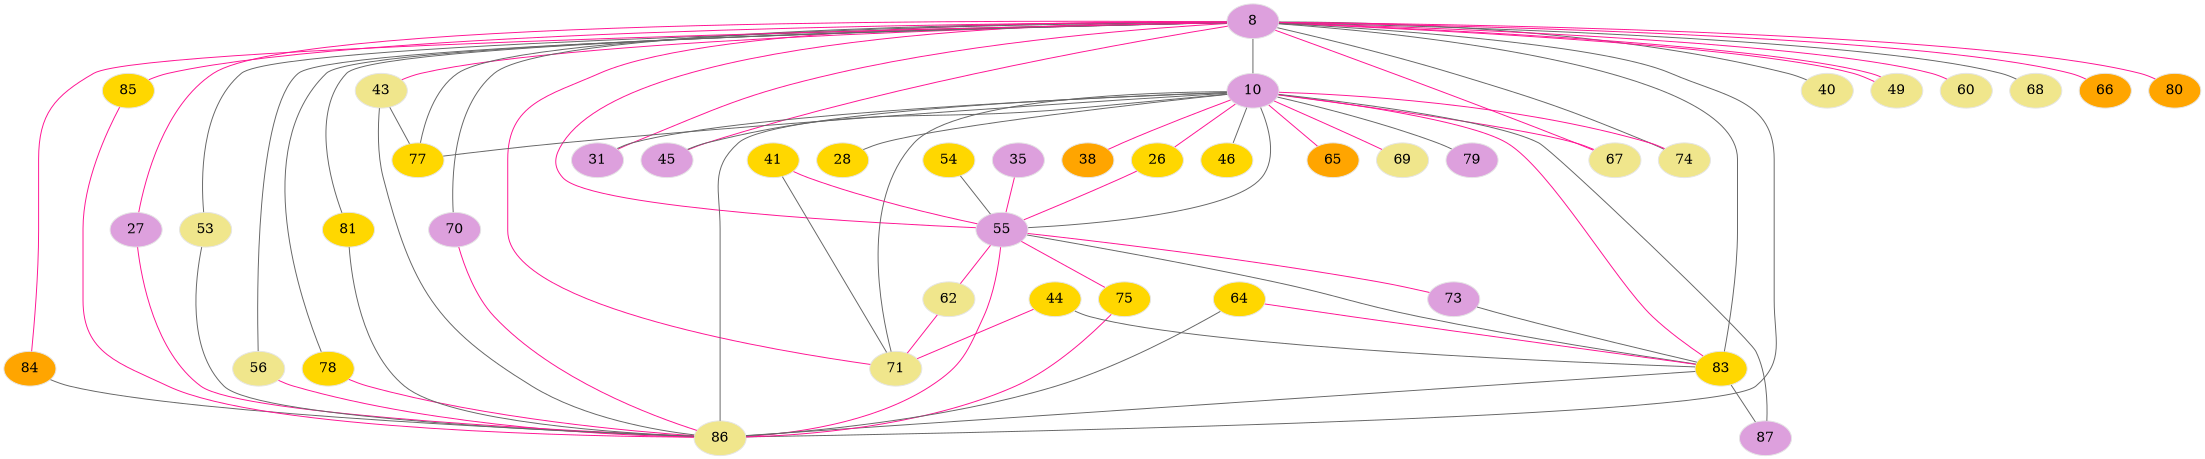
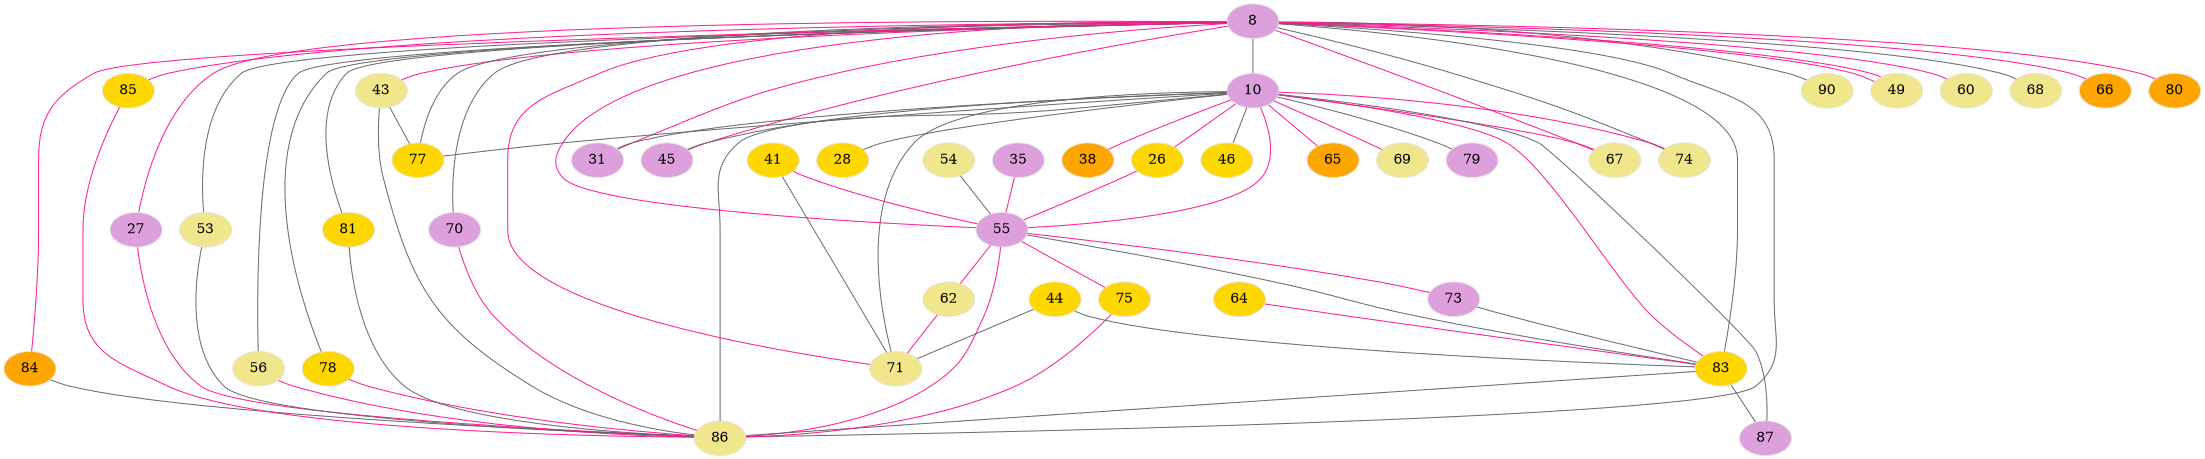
node "40": label "40" -> "90"
node "54": fillcolor gold -> khaki
edge "10" -- "55": color gray40 -> deeppink
edge "44" -- "71": color deeppink -> gray40
edge "64" -- "86": removed
